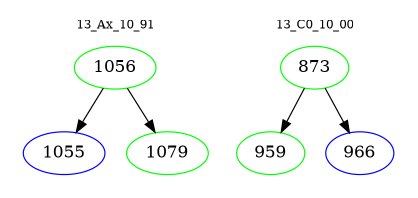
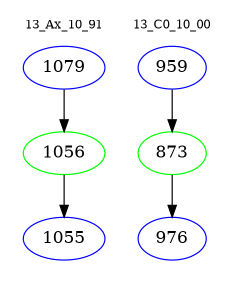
edge "1056" -> "1079": reversed
edge "873" -> "959": reversed
node "1079": color green -> blue
node "959": color green -> blue
node "966": label "966" -> "976"
